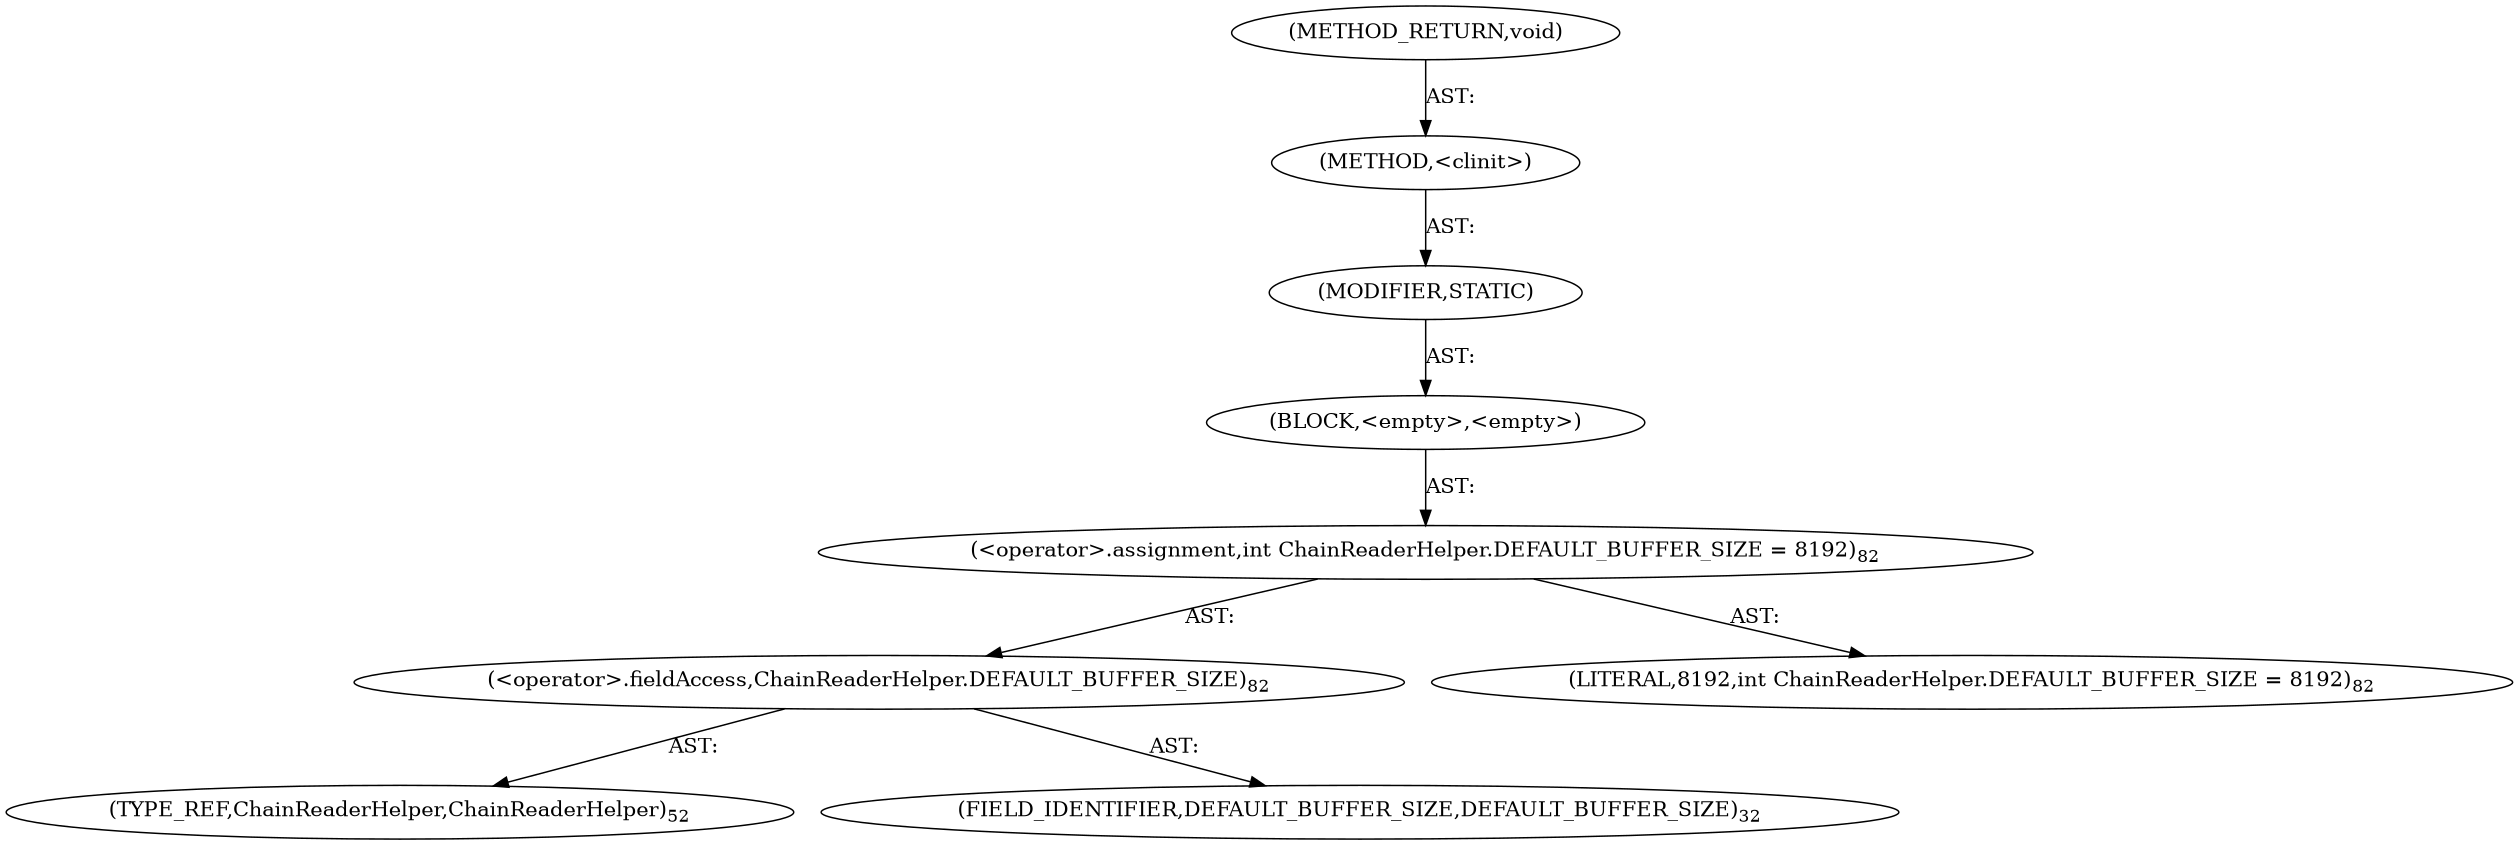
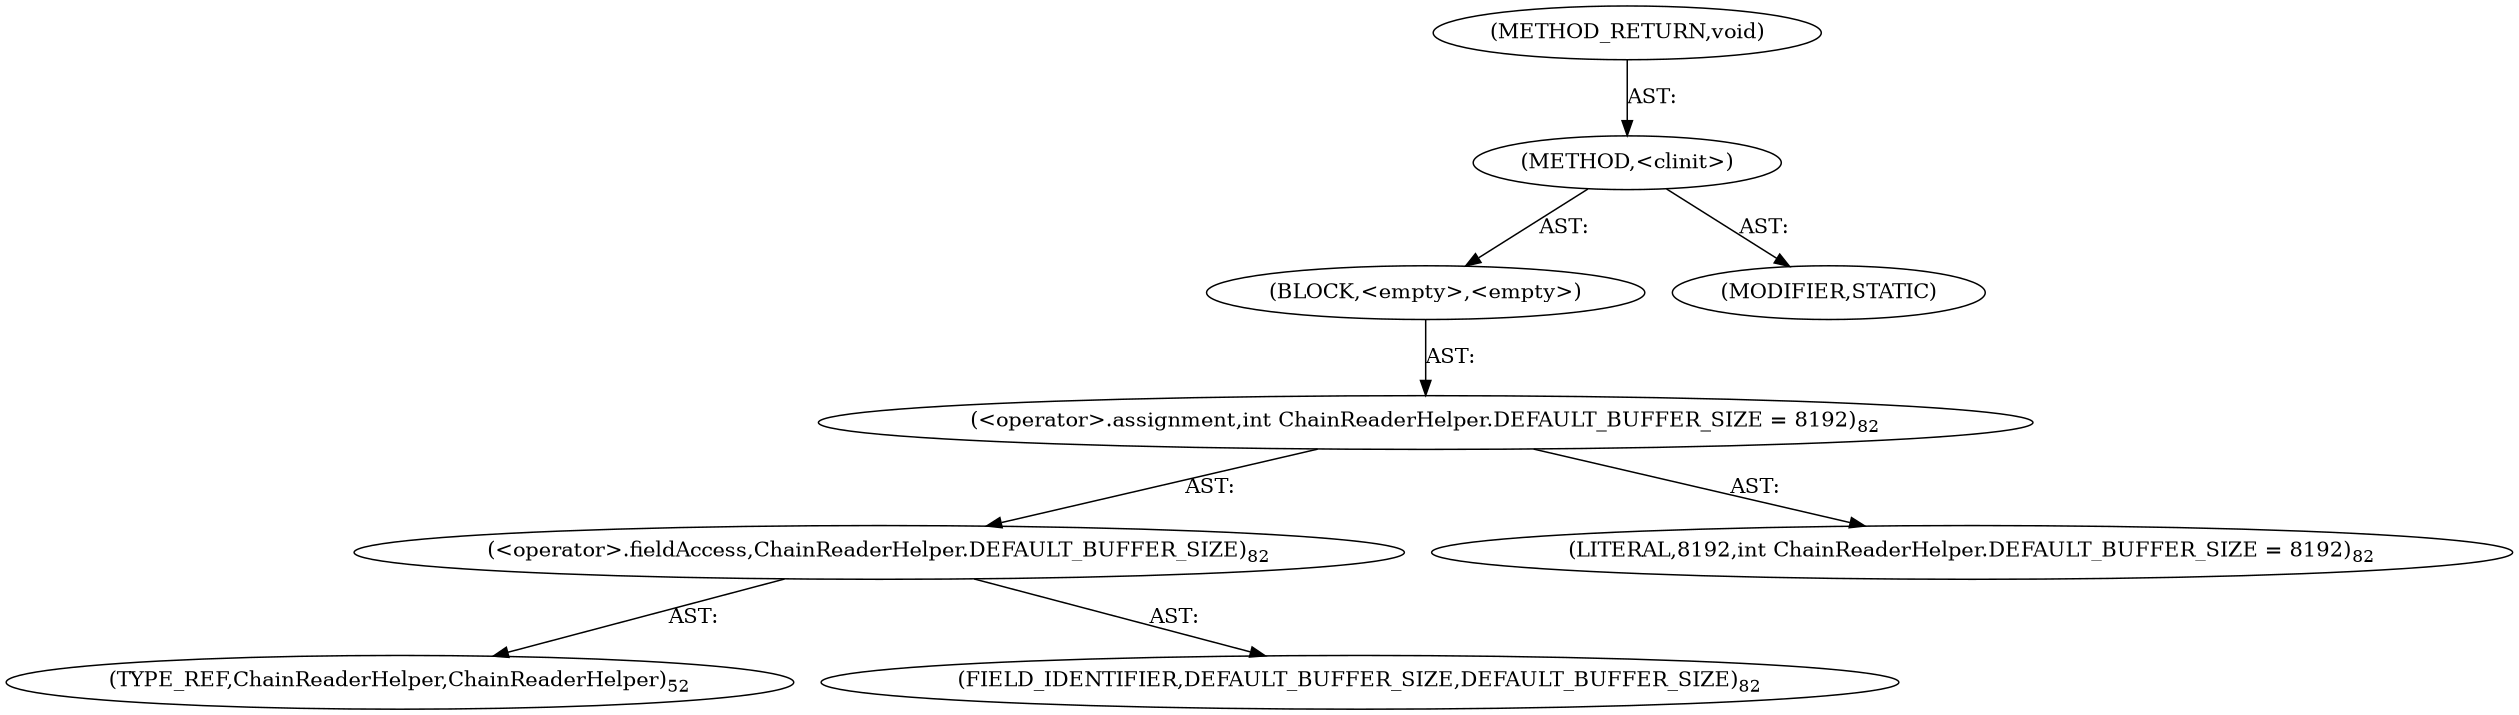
edge "(MODIFIER,STATIC)" -> "(BLOCK,<empty>,<empty>)": now "(METHOD,<clinit>)" -> "(BLOCK,<empty>,<empty>)"
node "(FIELD_IDENTIFIER,DEFAULT_BUFFER_SIZE,DEFAULT_BUFFER_SIZE)": text "32" -> "82"
